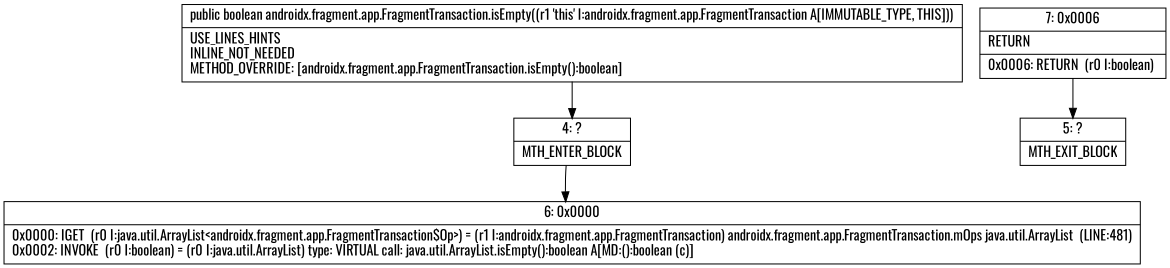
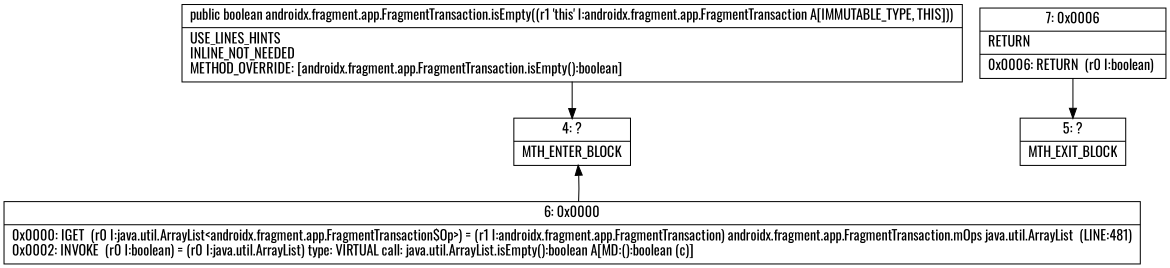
edge "4: ?" -> "6: 0x0000": reversed
